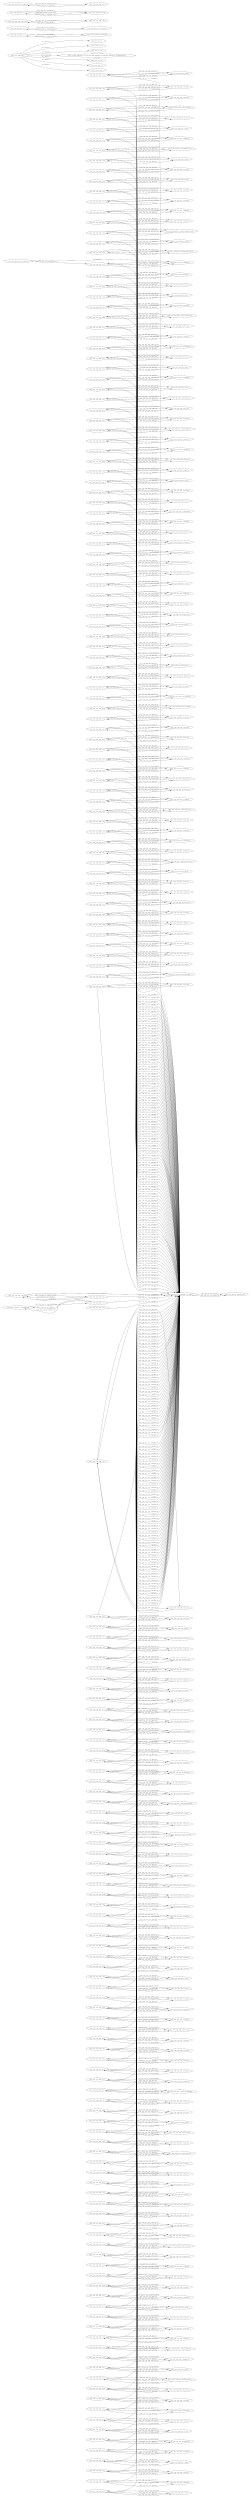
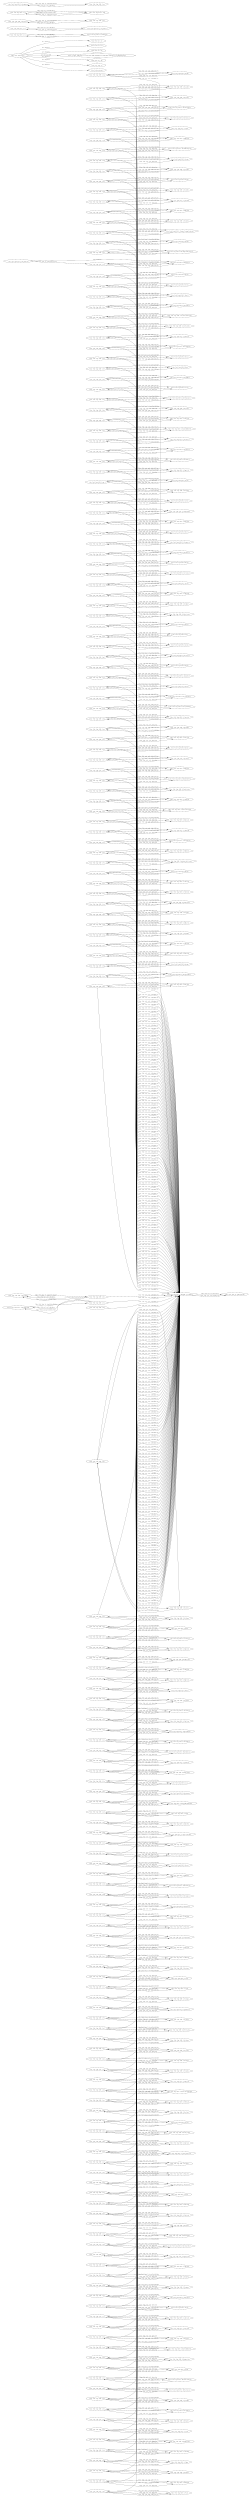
edge "fibo-fnd-lng-639-1:Bislama" -> "fibo-fnd-lng-639-1:ISO639-1-CodeSet": now "fibo-fnd-lng-639-1:ts" -> "fibo-fnd-lng-639-1:ISO639-1-CodeSet"
